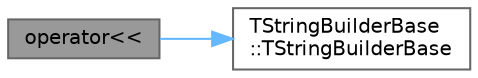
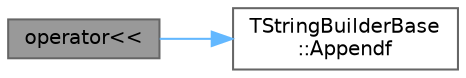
node "TStringBuilderBase ::TStringBuilderBase": label "TStringBuilderBase ::TStringBuilderBase" -> "TStringBuilderBase ::Appendf"
